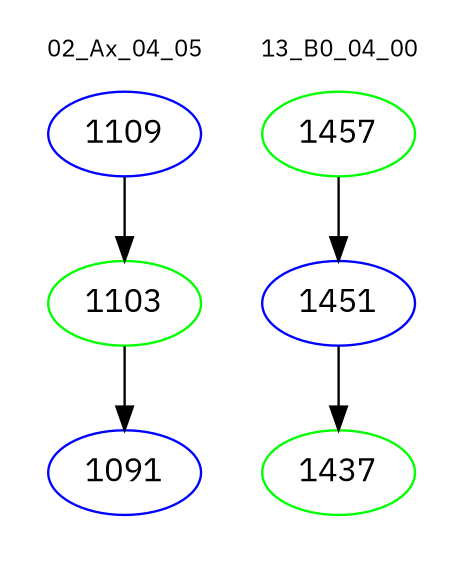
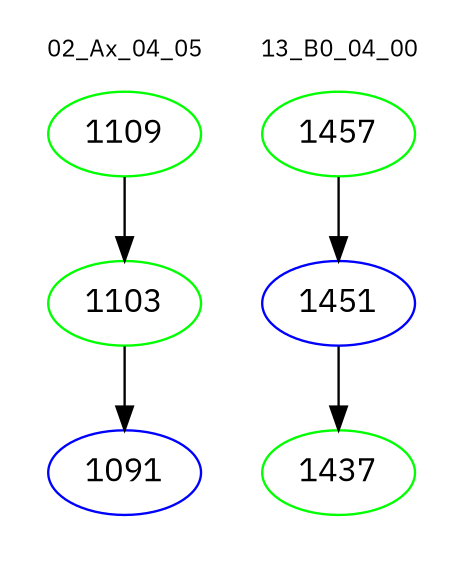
node "1109": color blue -> green
